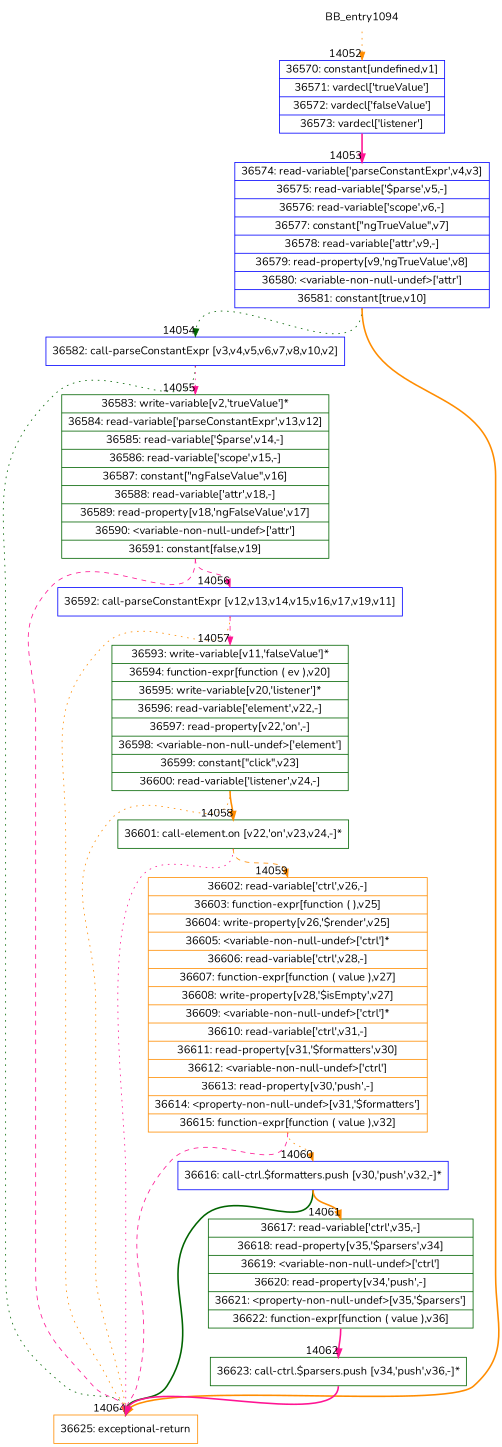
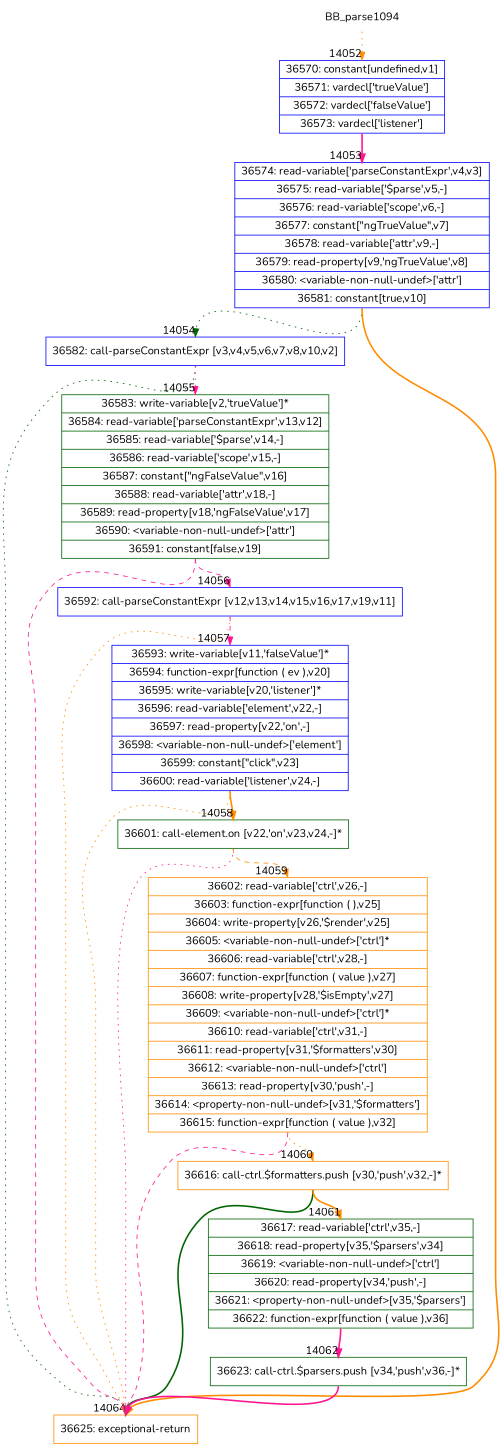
node "BB_entry1094": label "BB_entry1094" -> "BB_parse1094"
node "36593: write-variable[v11,'falseValue']*": color darkgreen -> blue
node "36616: call-ctrl.$formatters.push [v30,'push',v32,-]*": color blue -> darkorange
